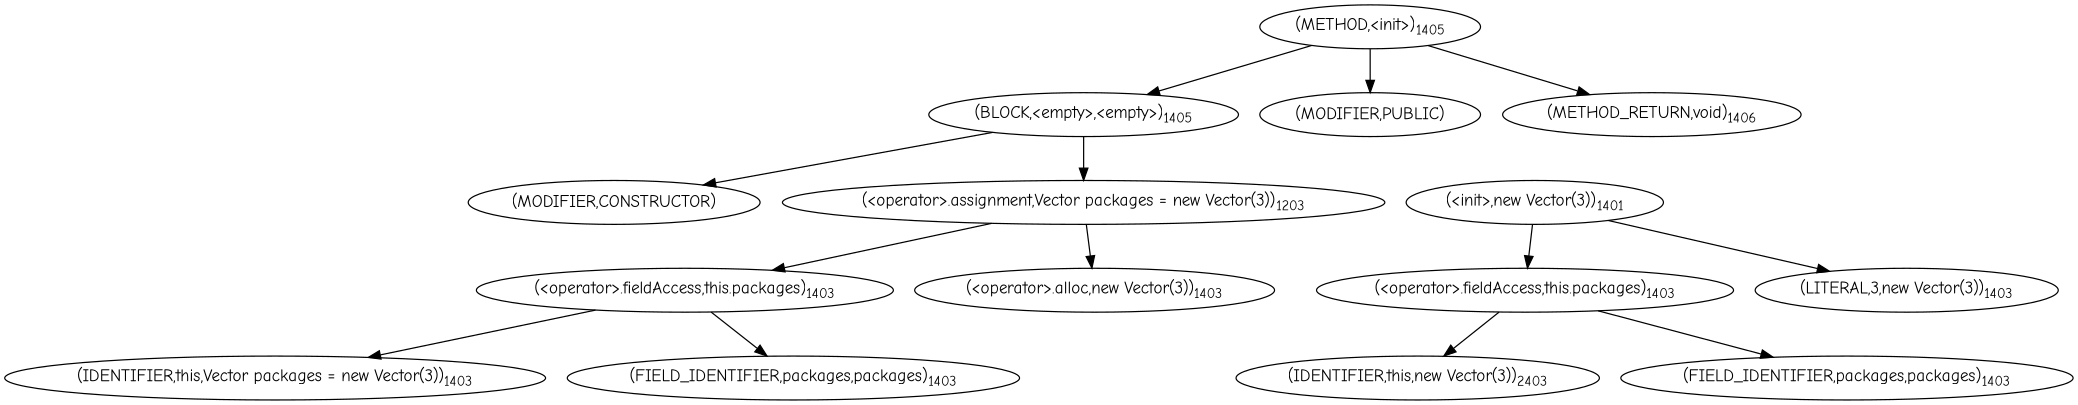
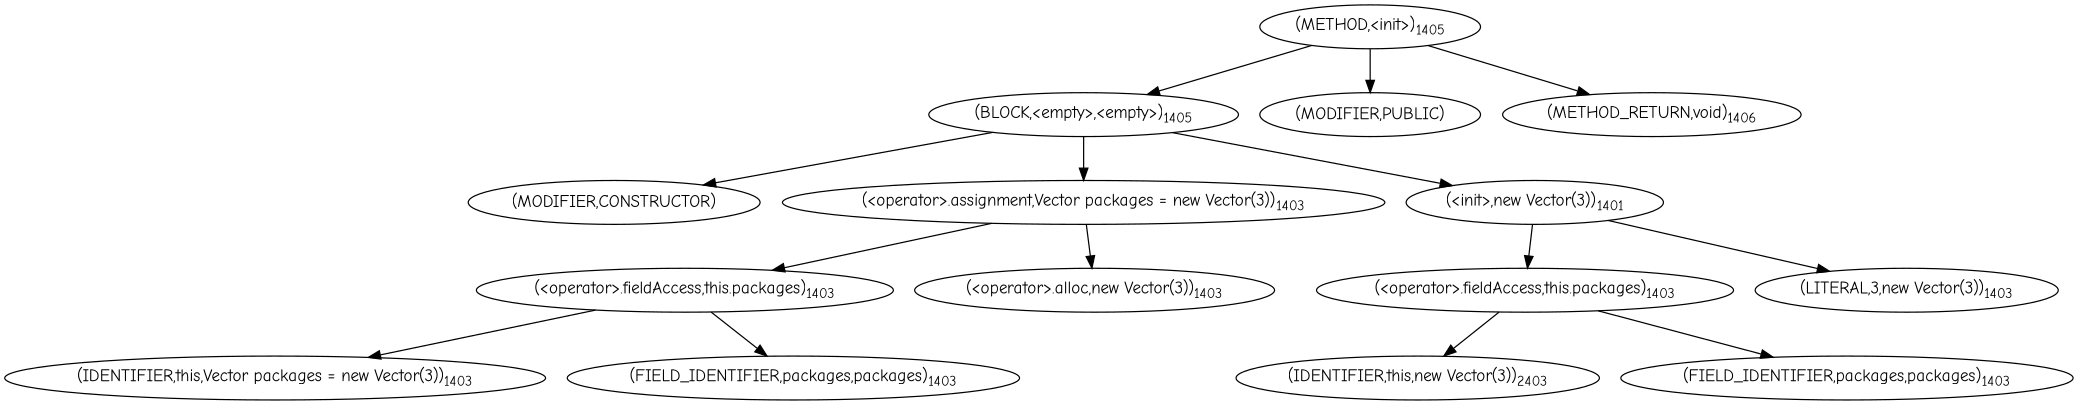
edge "(BLOCK,<empty>,<empty>)" -> "(<init>,new Vector(3))": added
node "(<operator>.assignment,Vector packages = new Vector(3))": text "1203" -> "1403"
